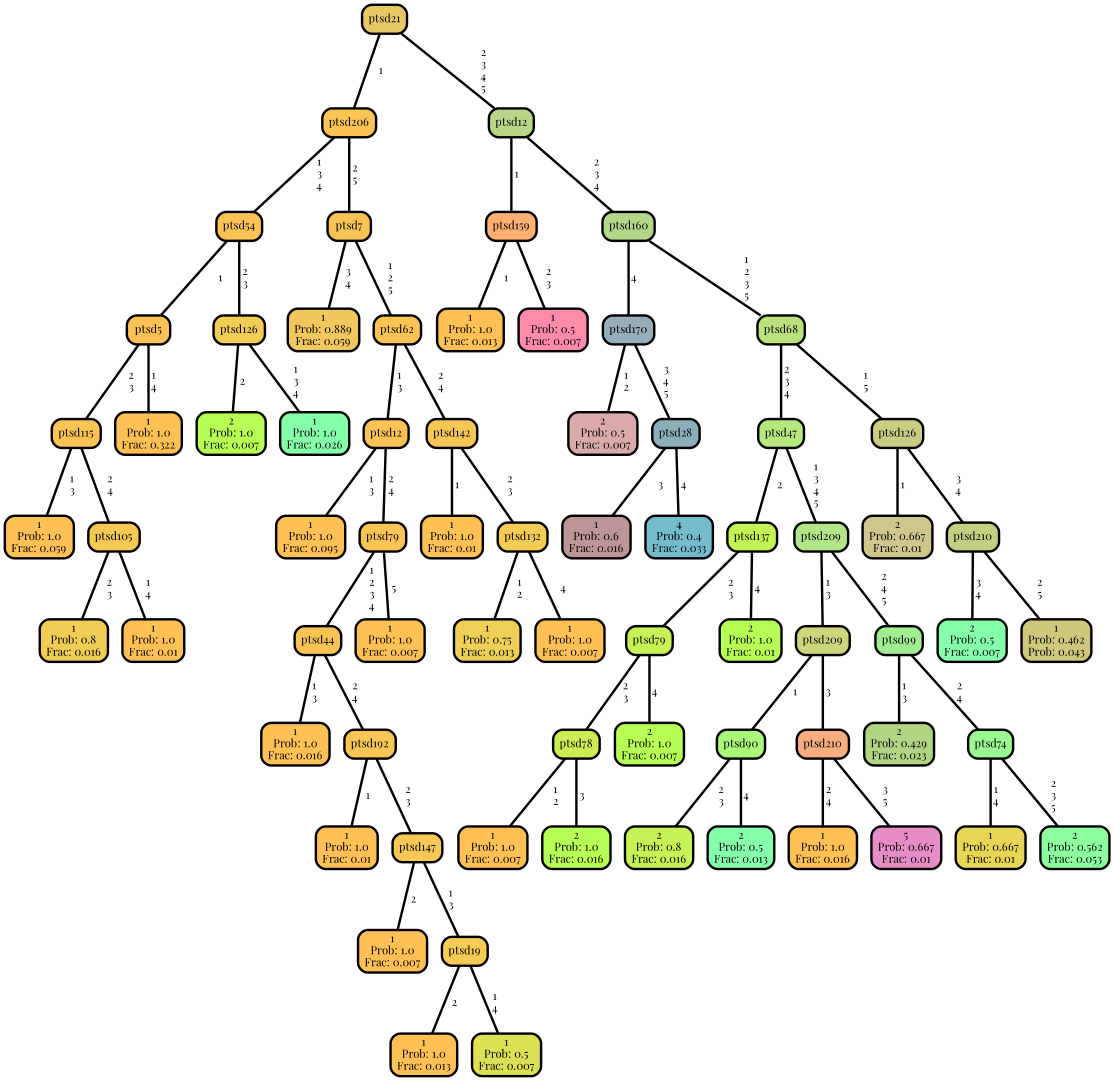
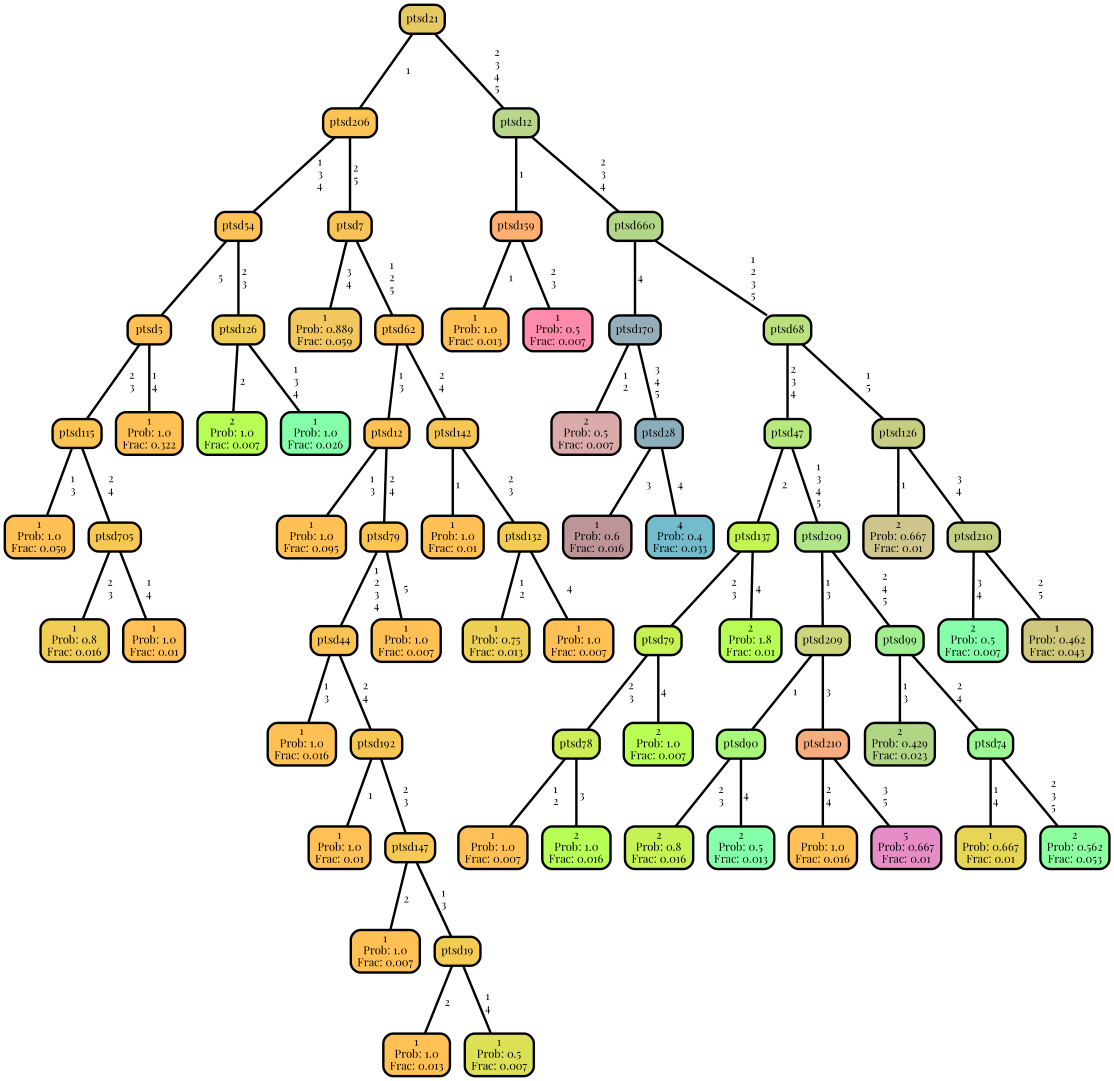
node "ptsd160": label "ptsd160" -> "ptsd660"
edge "ptsd54" -- "ptsd5": label " 1" -> " 5"
node "ptsd105": label "ptsd105" -> "ptsd705"
node "2 Prob: 1.0 Frac: 0.01": label "2 Prob: 1.0 Frac: 0.01" -> "2 Prob: 1.8 Frac: 0.01"
node "1 Prob: 0.462 Prob: 0.043": label "1 Prob: 0.462 Prob: 0.043" -> "1 Prob: 0.462 Frac: 0.043"
